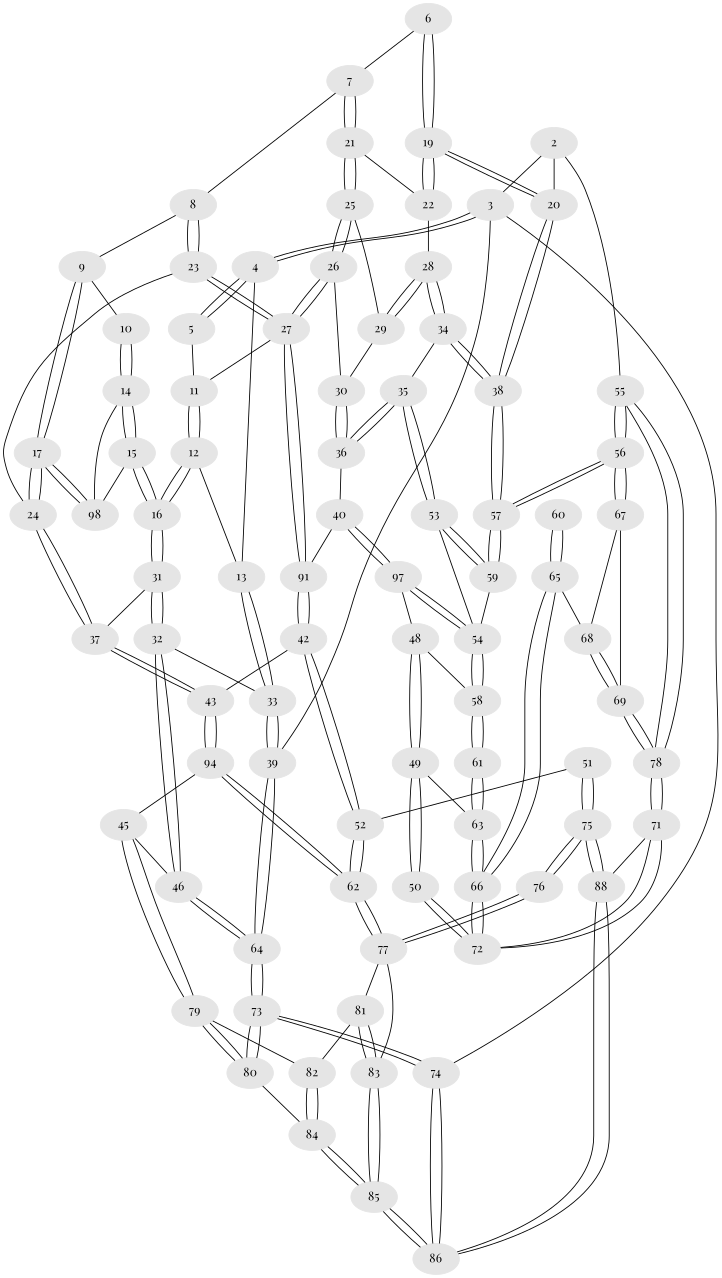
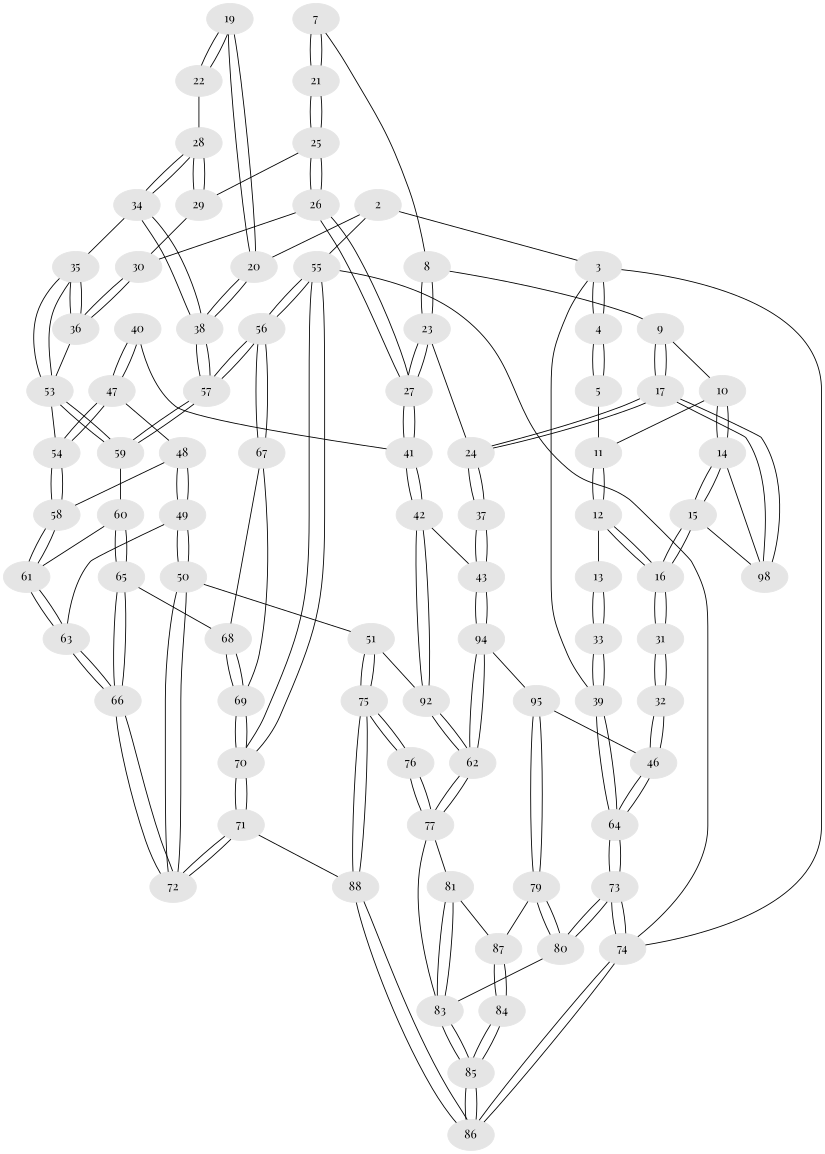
node "6": removed
edge "21" -- "22": removed
edge "27" -- "11": now "10" -- "11"
edge "4" -- "13": removed
edge "36" -- "40": now "36" -- "53"
edge "55" -- "74": added
edge "60" -- "61": added
node "91": label "91" -> "41"
node "97": label "97" -> "47"
edge "31" -- "37": removed
edge "50" -- "51": added
edge "59" -- "54": now "59" -- "60"
edge "32" -- "33": removed
node "78": label "78" -> "70"
node "45": label "45" -> "95"
node "52": label "52" -> "92"
node "82": label "82" -> "87"
edge "80" -- "84": now "80" -- "83"
